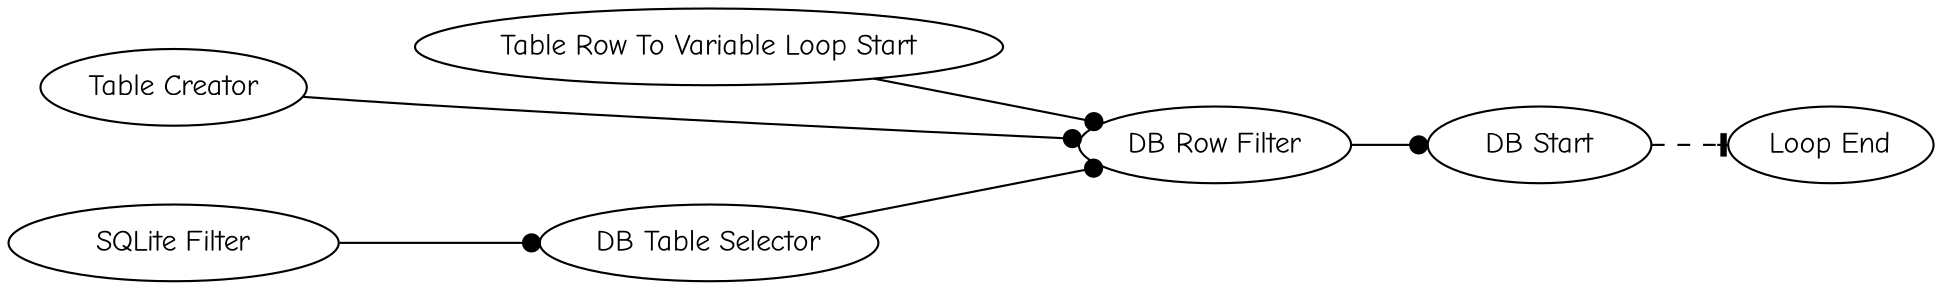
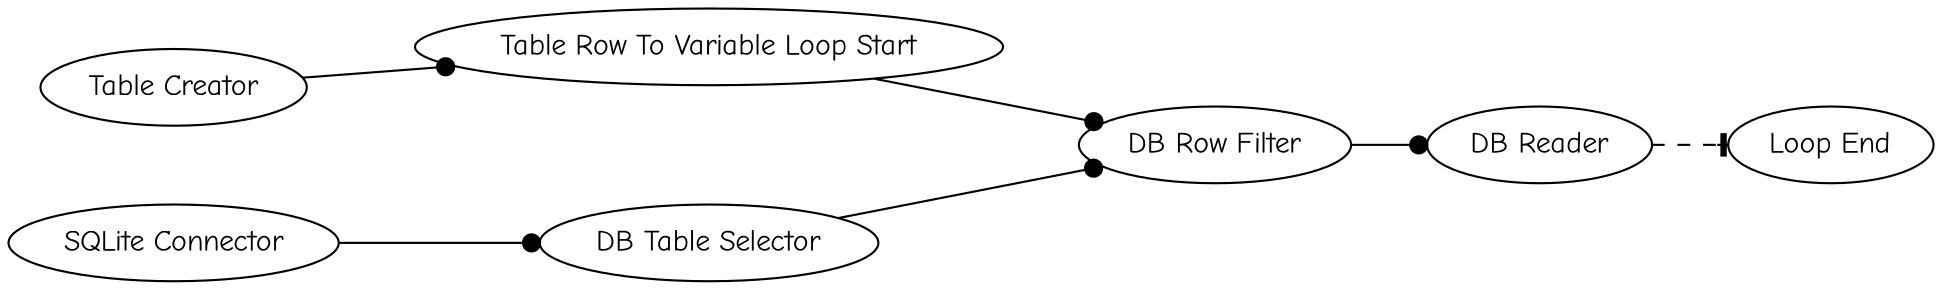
edge "Table Creator" -> "DB Row Filter": now "Table Creator" -> "Table Row To Variable Loop Start"
node "DB Start": label "DB Start" -> "DB Reader"
node "SQLite Filter": label "SQLite Filter" -> "SQLite Connector"
